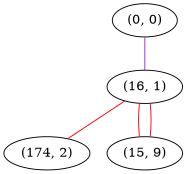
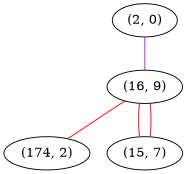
node "(0, 0)": label "(0, 0)" -> "(2, 0)"
node "(16, 1)": label "(16, 1)" -> "(16, 9)"
node "(15, 9)": label "(15, 9)" -> "(15, 7)"
